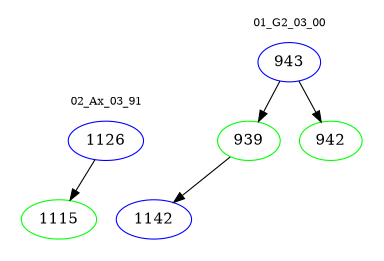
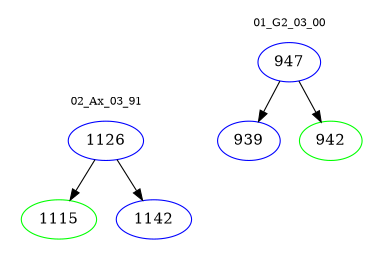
node "943": label "943" -> "947"
node "939": color green -> blue
edge "939" -> "1142": now "1126" -> "1142"
